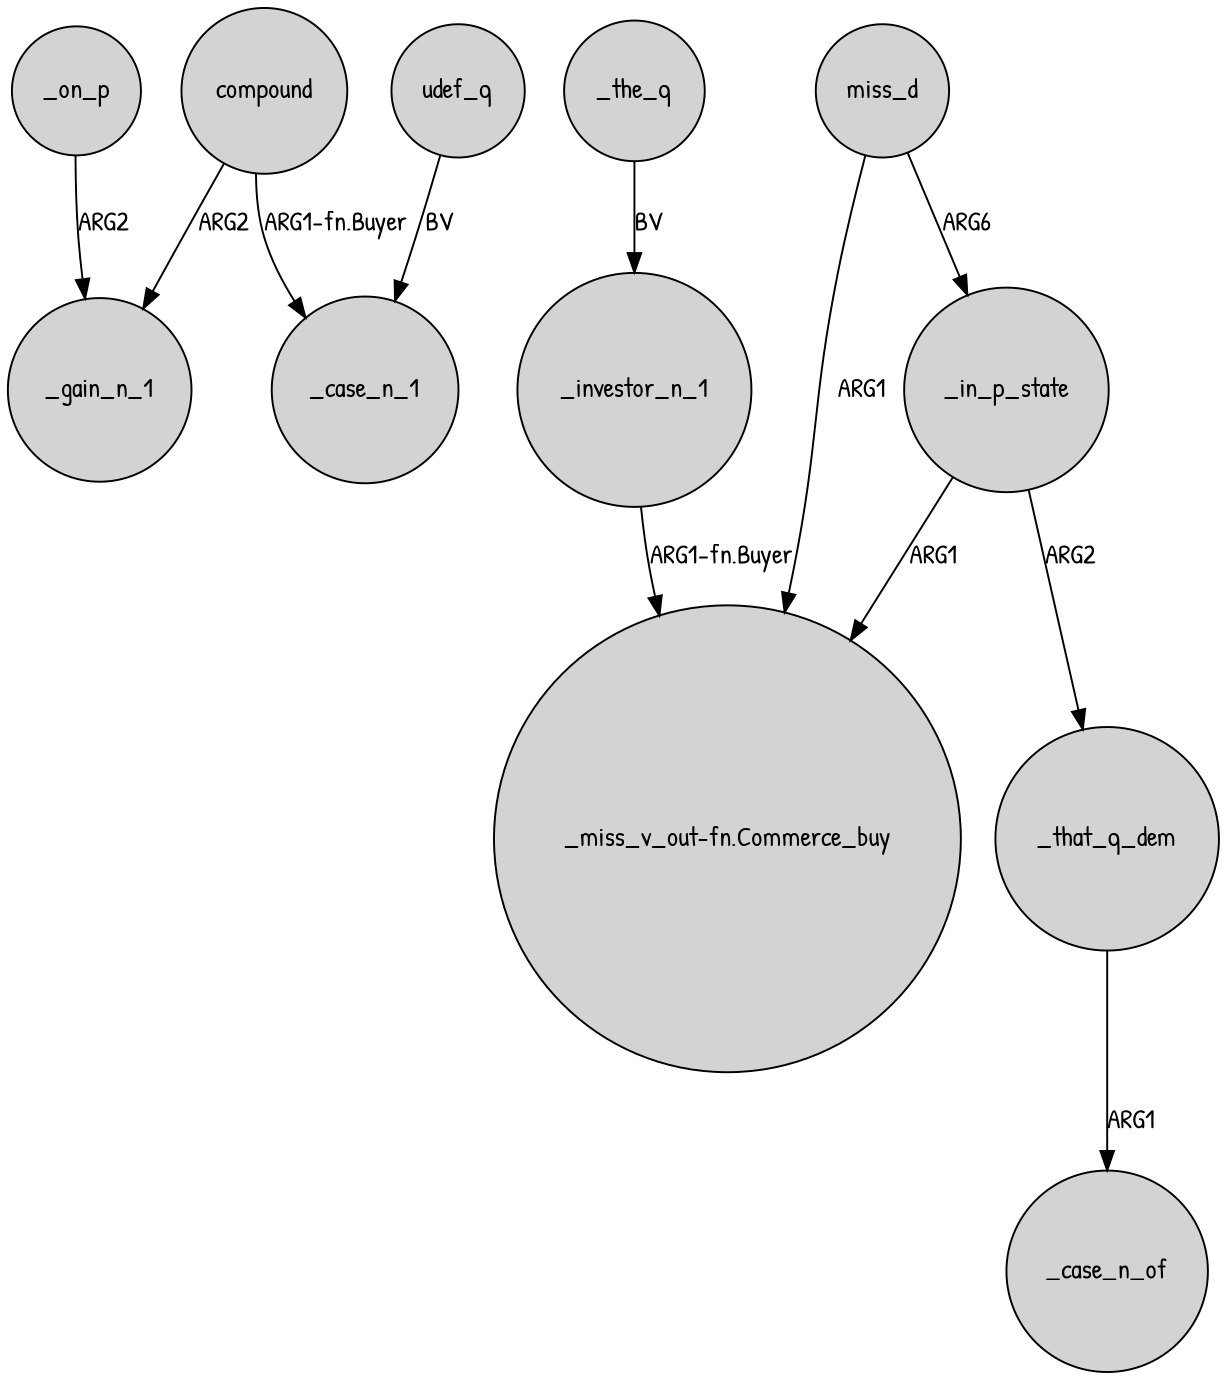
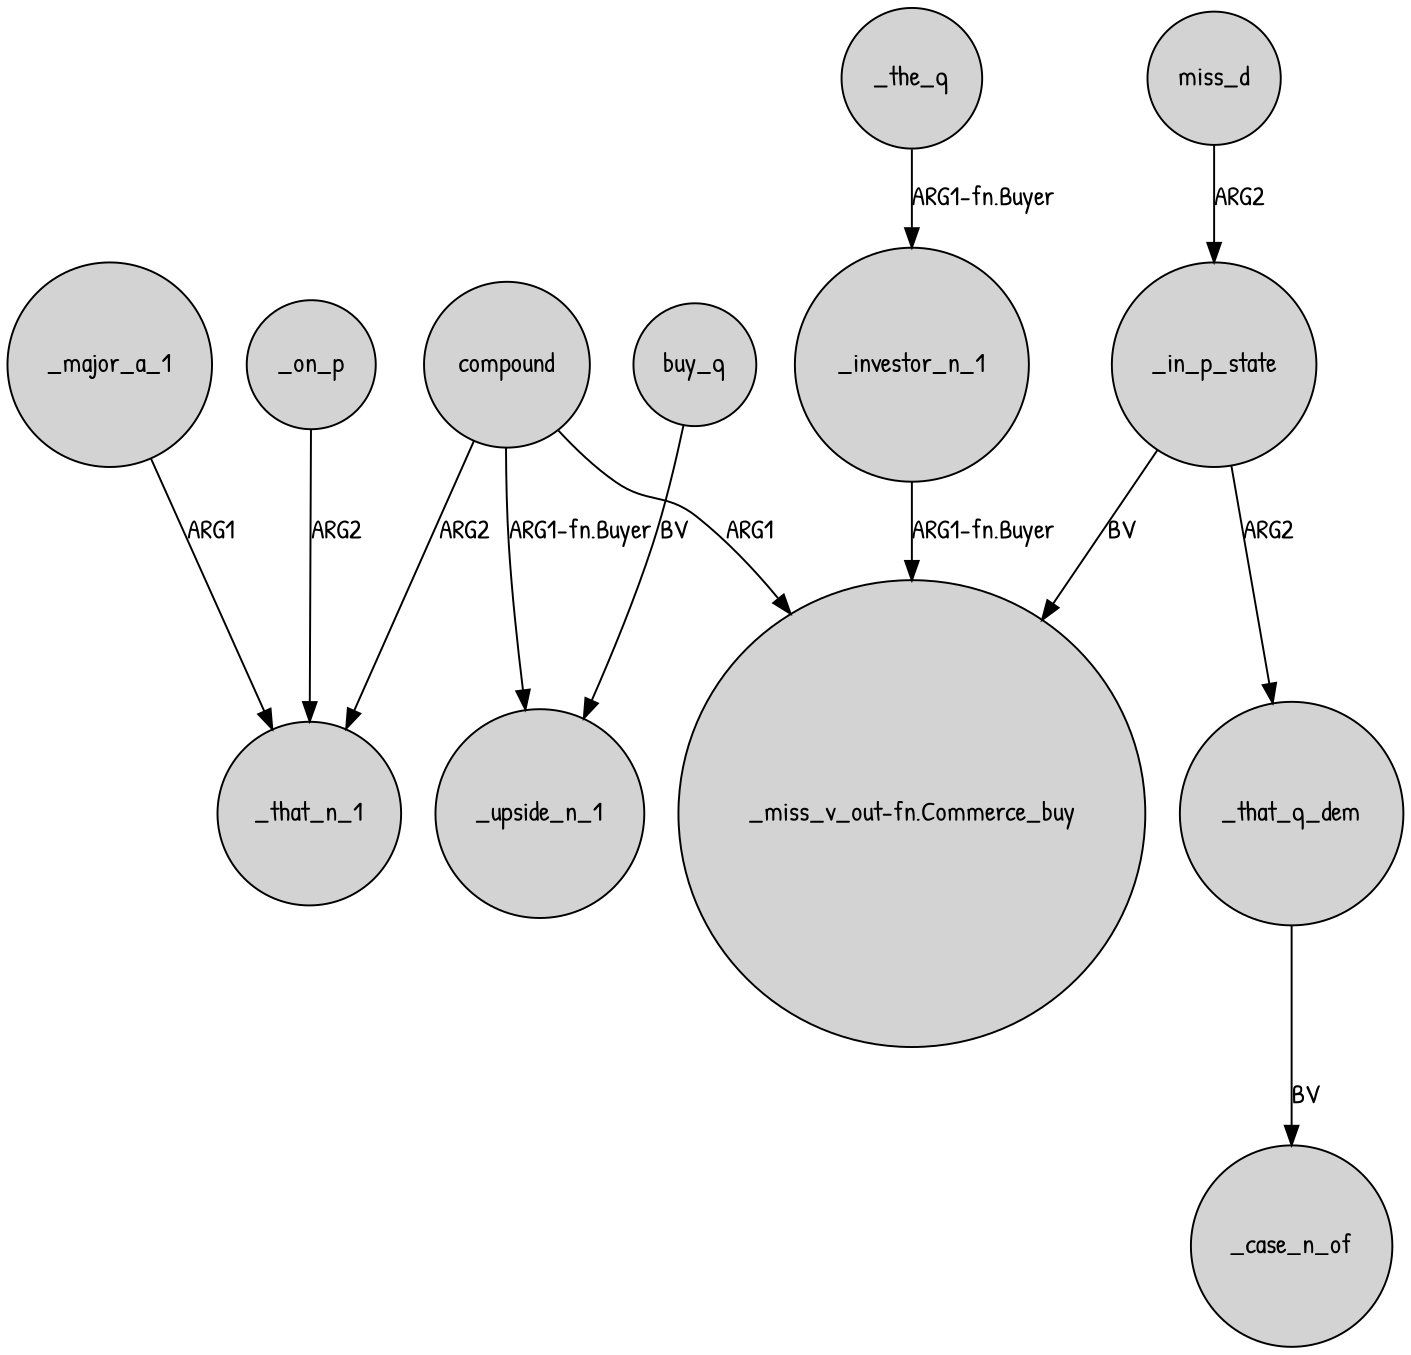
node "udef_q": label "udef_q" -> "buy_q"
edge "_the_q" -> "_investor_n_1": label "BV" -> "ARG1-fn.Buyer"
edge "miss_d" -> "_in_p_state": label "ARG6" -> "ARG2"
node "_major_a_1": added
edge "miss_d" -> "_miss_v_out-fn.Commerce_buy": now "compound" -> "_miss_v_out-fn.Commerce_buy"
node "_gain_n_1": label "_gain_n_1" -> "_that_n_1"
node "_case_n_1": label "_case_n_1" -> "_upside_n_1"
edge "_in_p_state" -> "_miss_v_out-fn.Commerce_buy": label "ARG1" -> "BV"
edge "_that_q_dem" -> "_case_n_of": label "ARG1" -> "BV"
